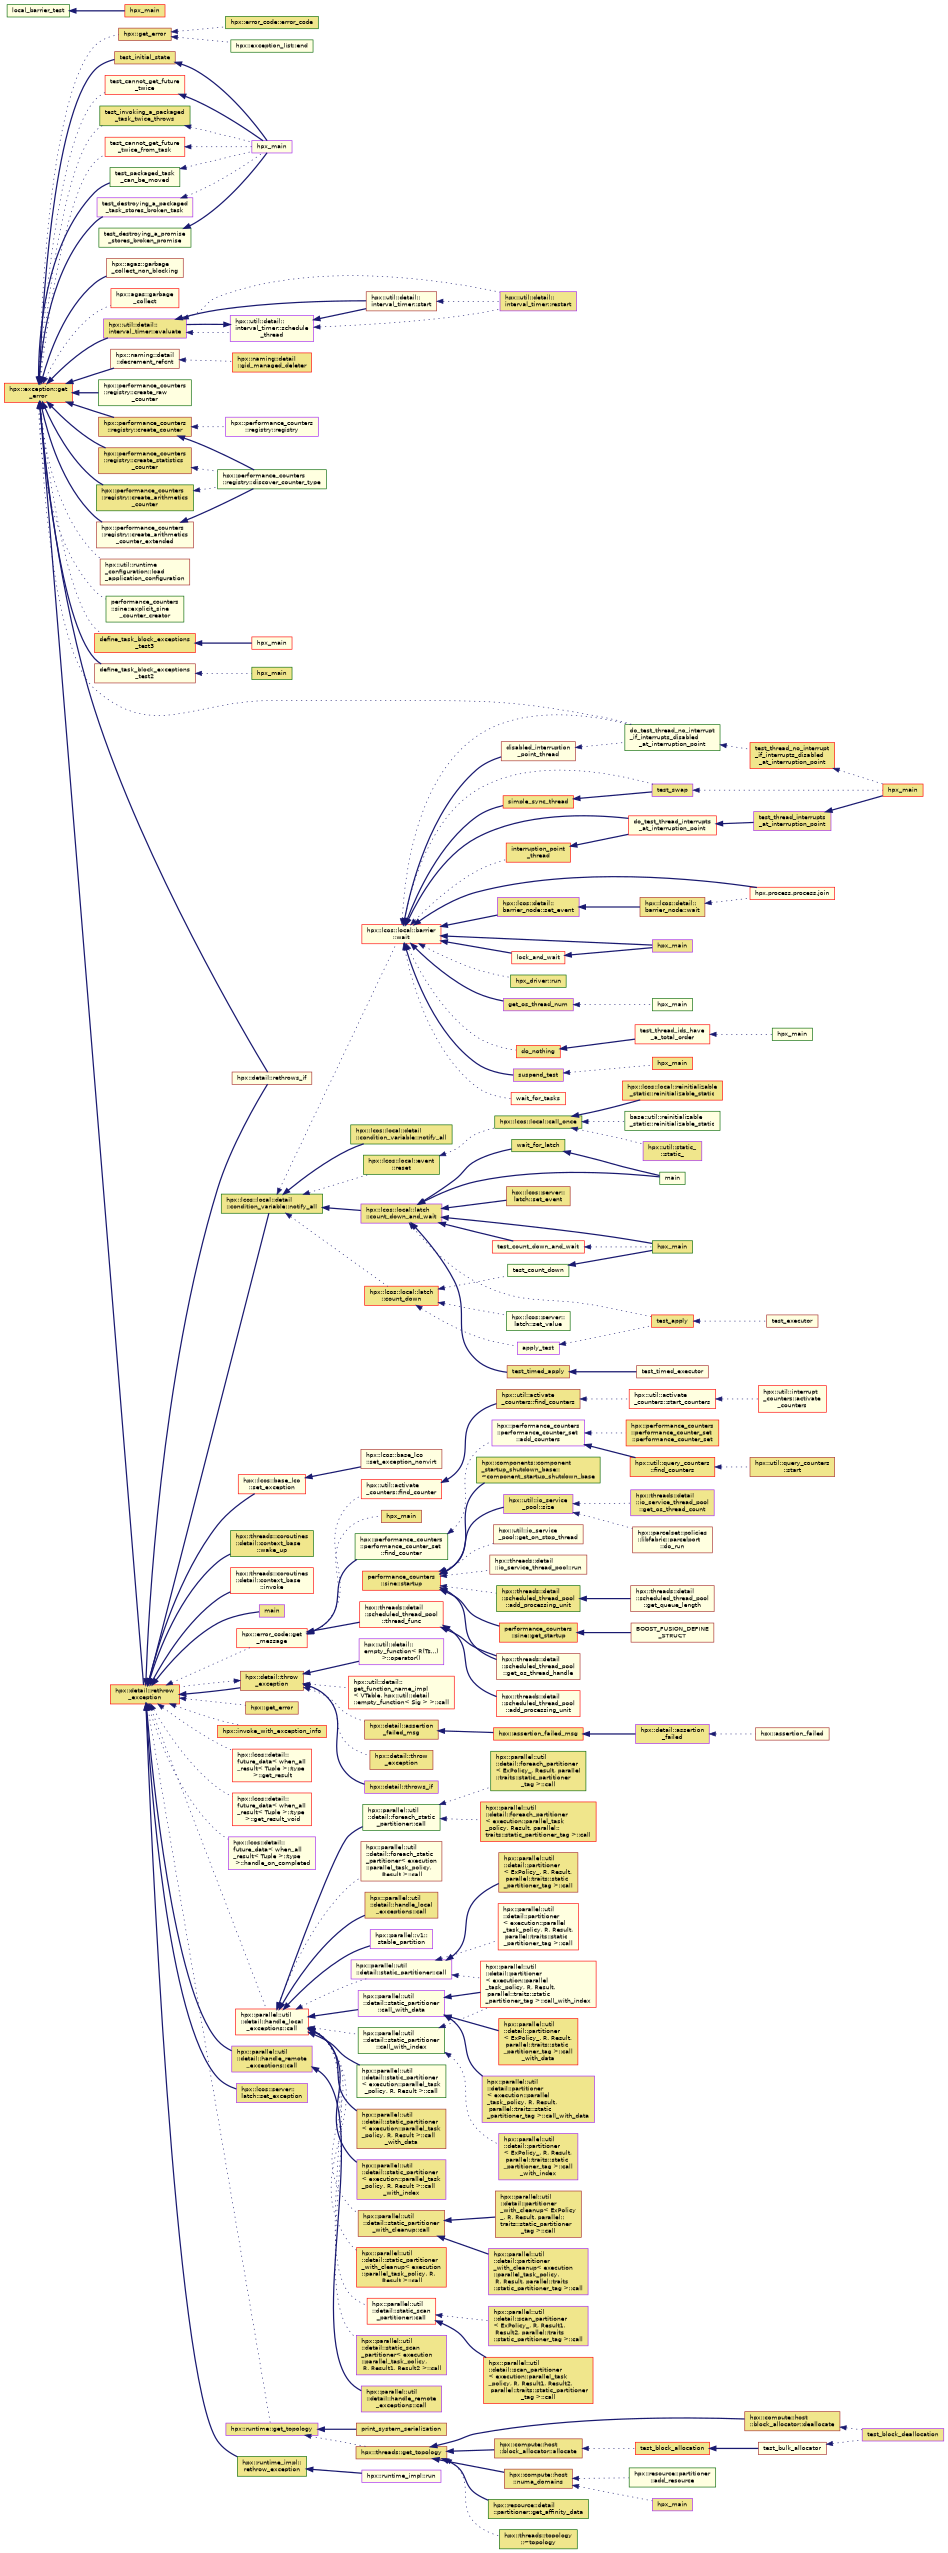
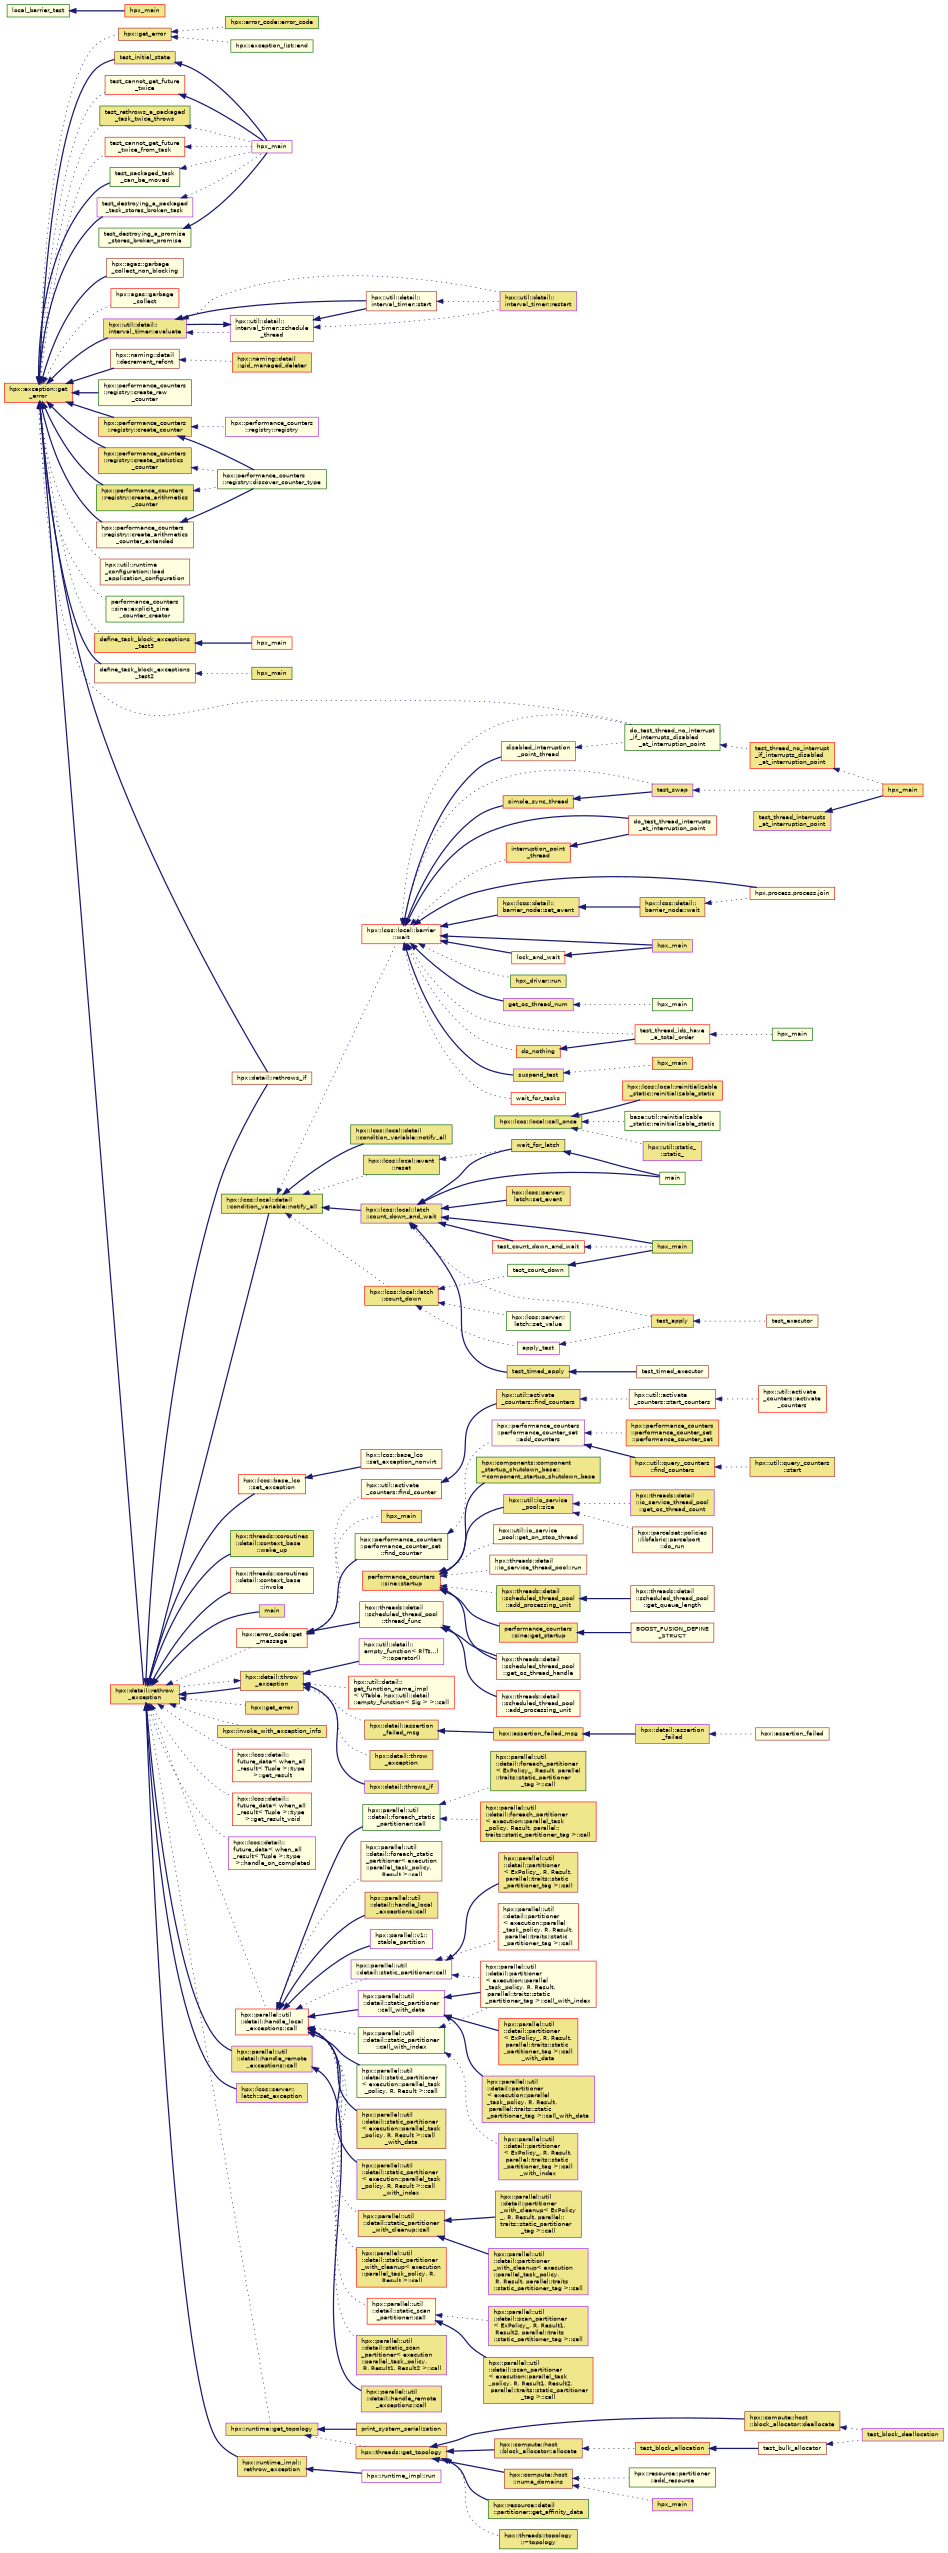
node "test_invoking_a_packaged _task_twice_throws": label "test_invoking_a_packaged _task_twice_throws" -> "test_rethrows_a_packaged _task_twice_throws"
edge "test_thread_interrupts _at_interruption_point" -> "do_test_thread_interrupts _at_interruption_point": removed
edge "test_thread_ids_have _a_total_order" -> "hpx::lcos::local::barrier ::wait": added
edge "hpx::lcos::local::call_once" -> "hpx::lcos::local::event ::reset": now "wait_for_latch" -> "hpx::lcos::local::event ::reset"
node "hpx::util::interrupt _counters::activate _counters": label "hpx::util::interrupt _counters::activate _counters" -> "hpx::util::activate _counters::activate _counters"
node "hpx::runtime_impl:: rethrow_exception": color darkgreen -> brown
